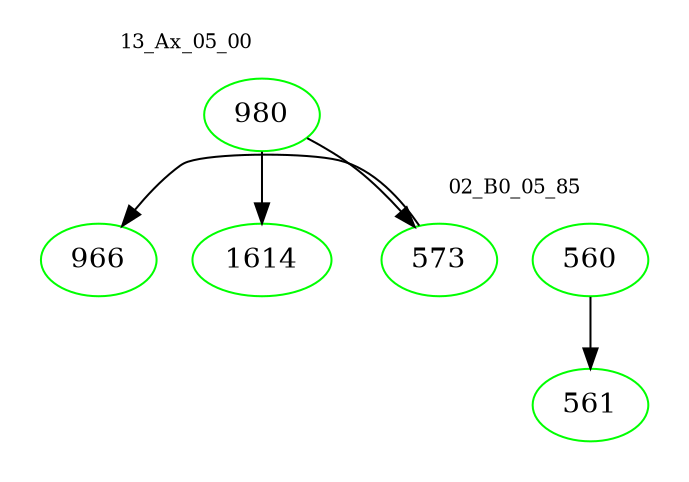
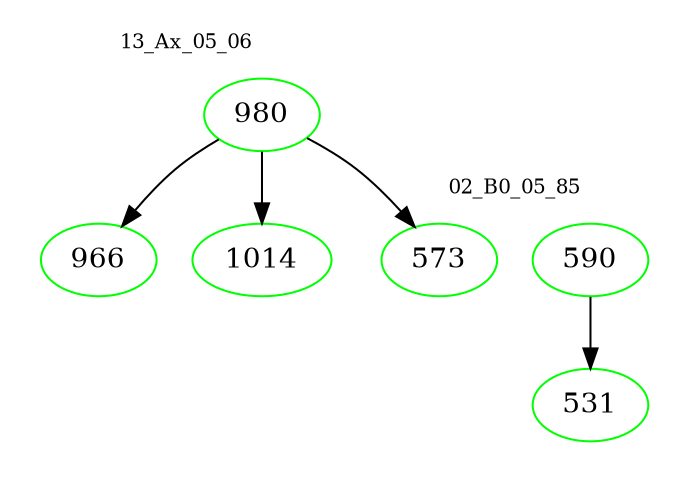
cluster "13_Ax_05_00": label "13_Ax_05_00" -> "13_Ax_05_06"
edge "573" -> "966": now "980" -> "966"
node "1614": label "1614" -> "1014"
node "560": label "560" -> "590"
node "561": label "561" -> "531"
